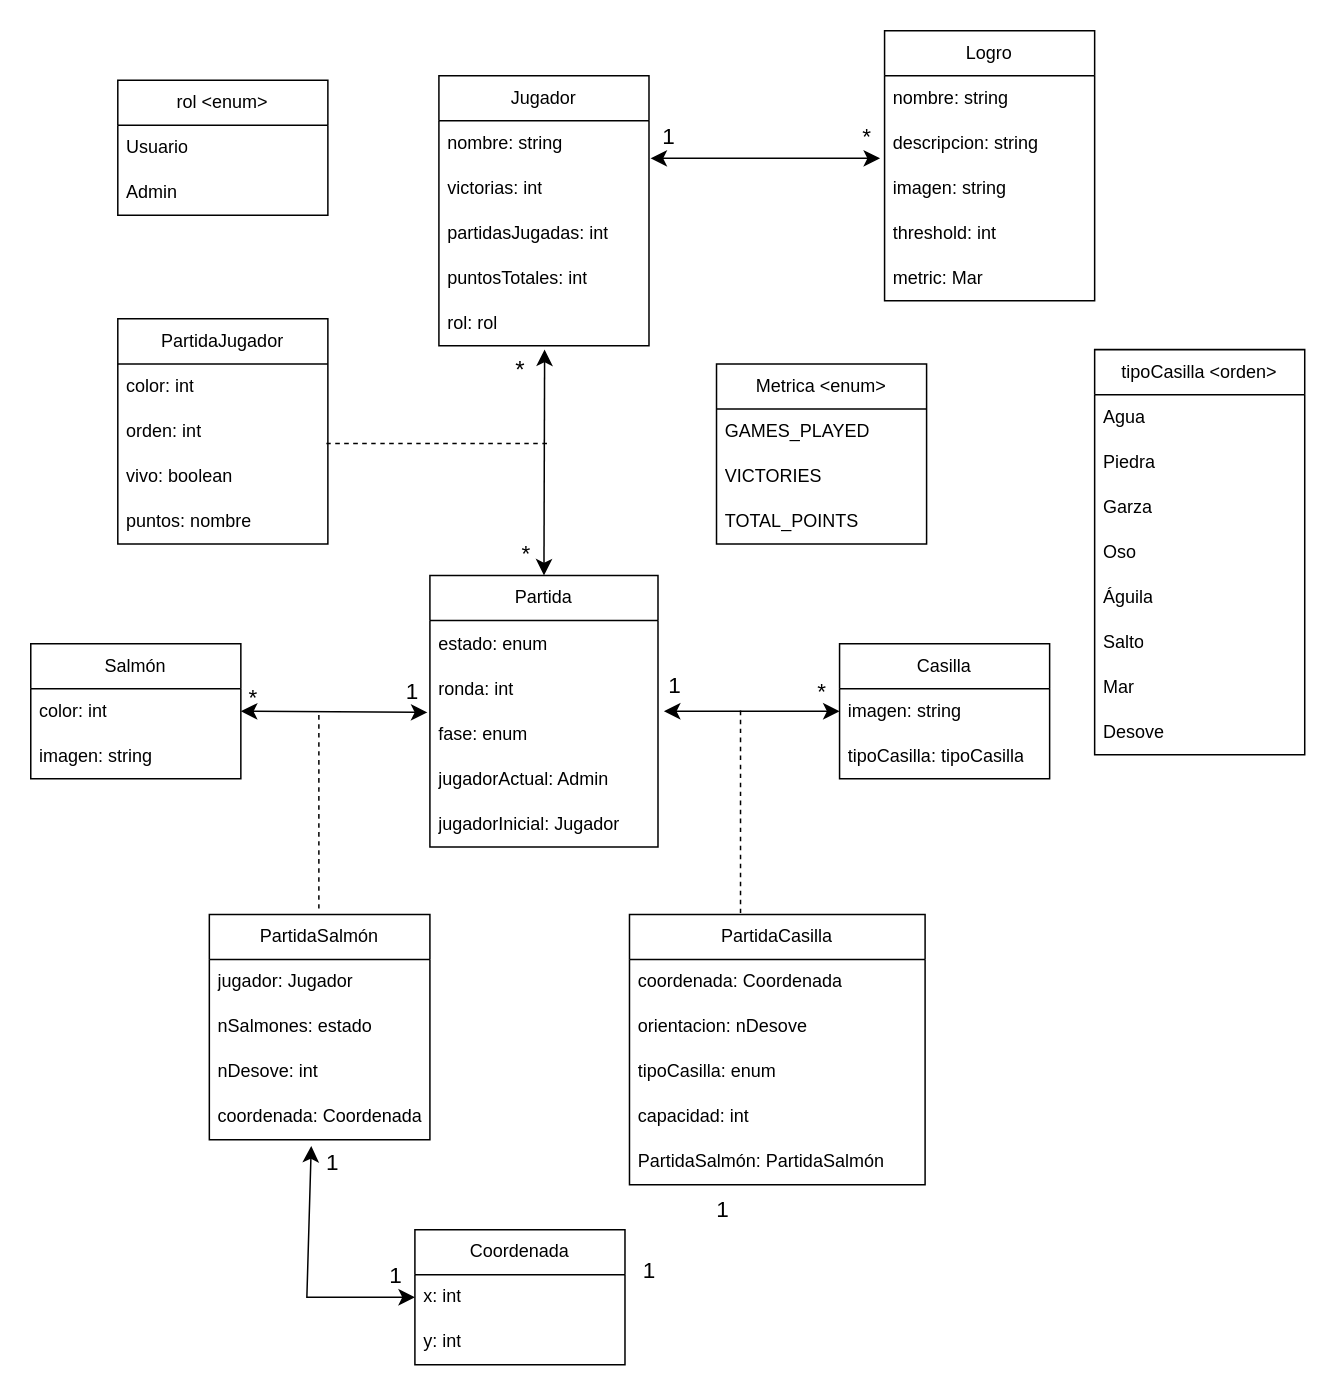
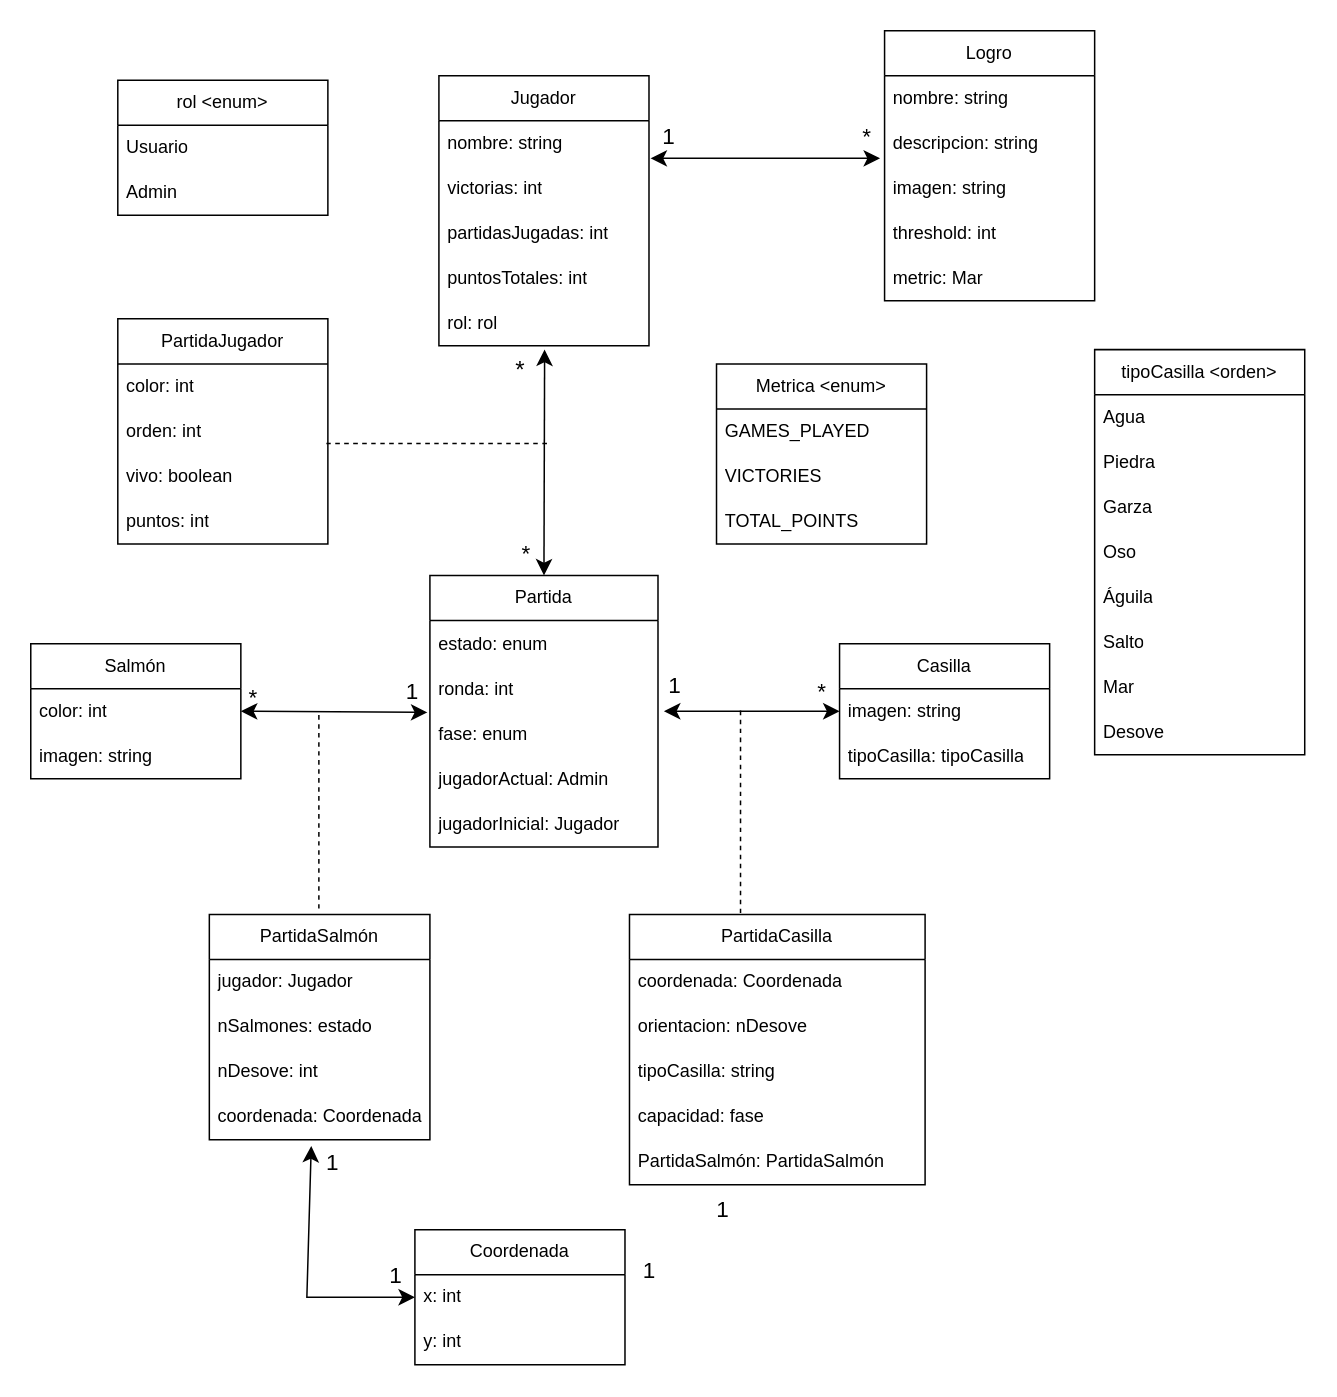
node "puntos: nombre": label "puntos: nombre" -> "puntos: int"
node "tipoCasilla: enum": label "tipoCasilla: enum" -> "tipoCasilla: string"
node "capacidad: int": label "capacidad: int" -> "capacidad: fase"
